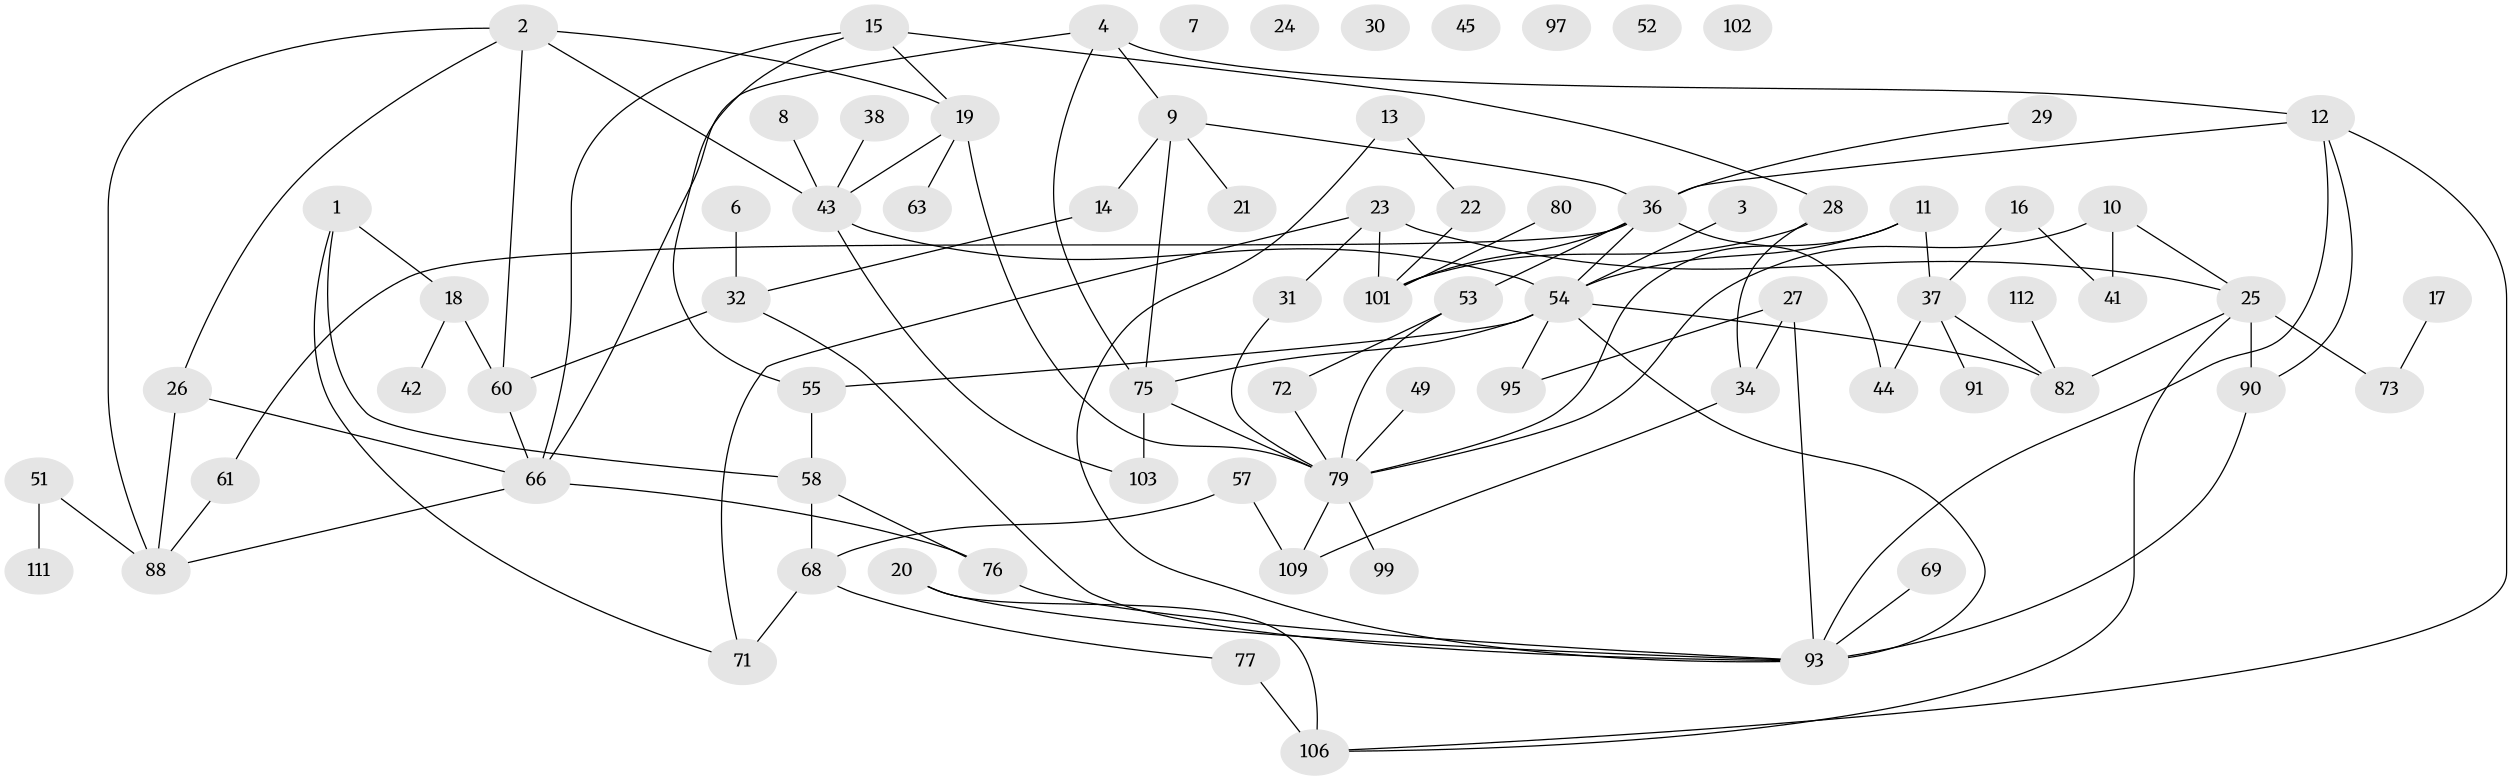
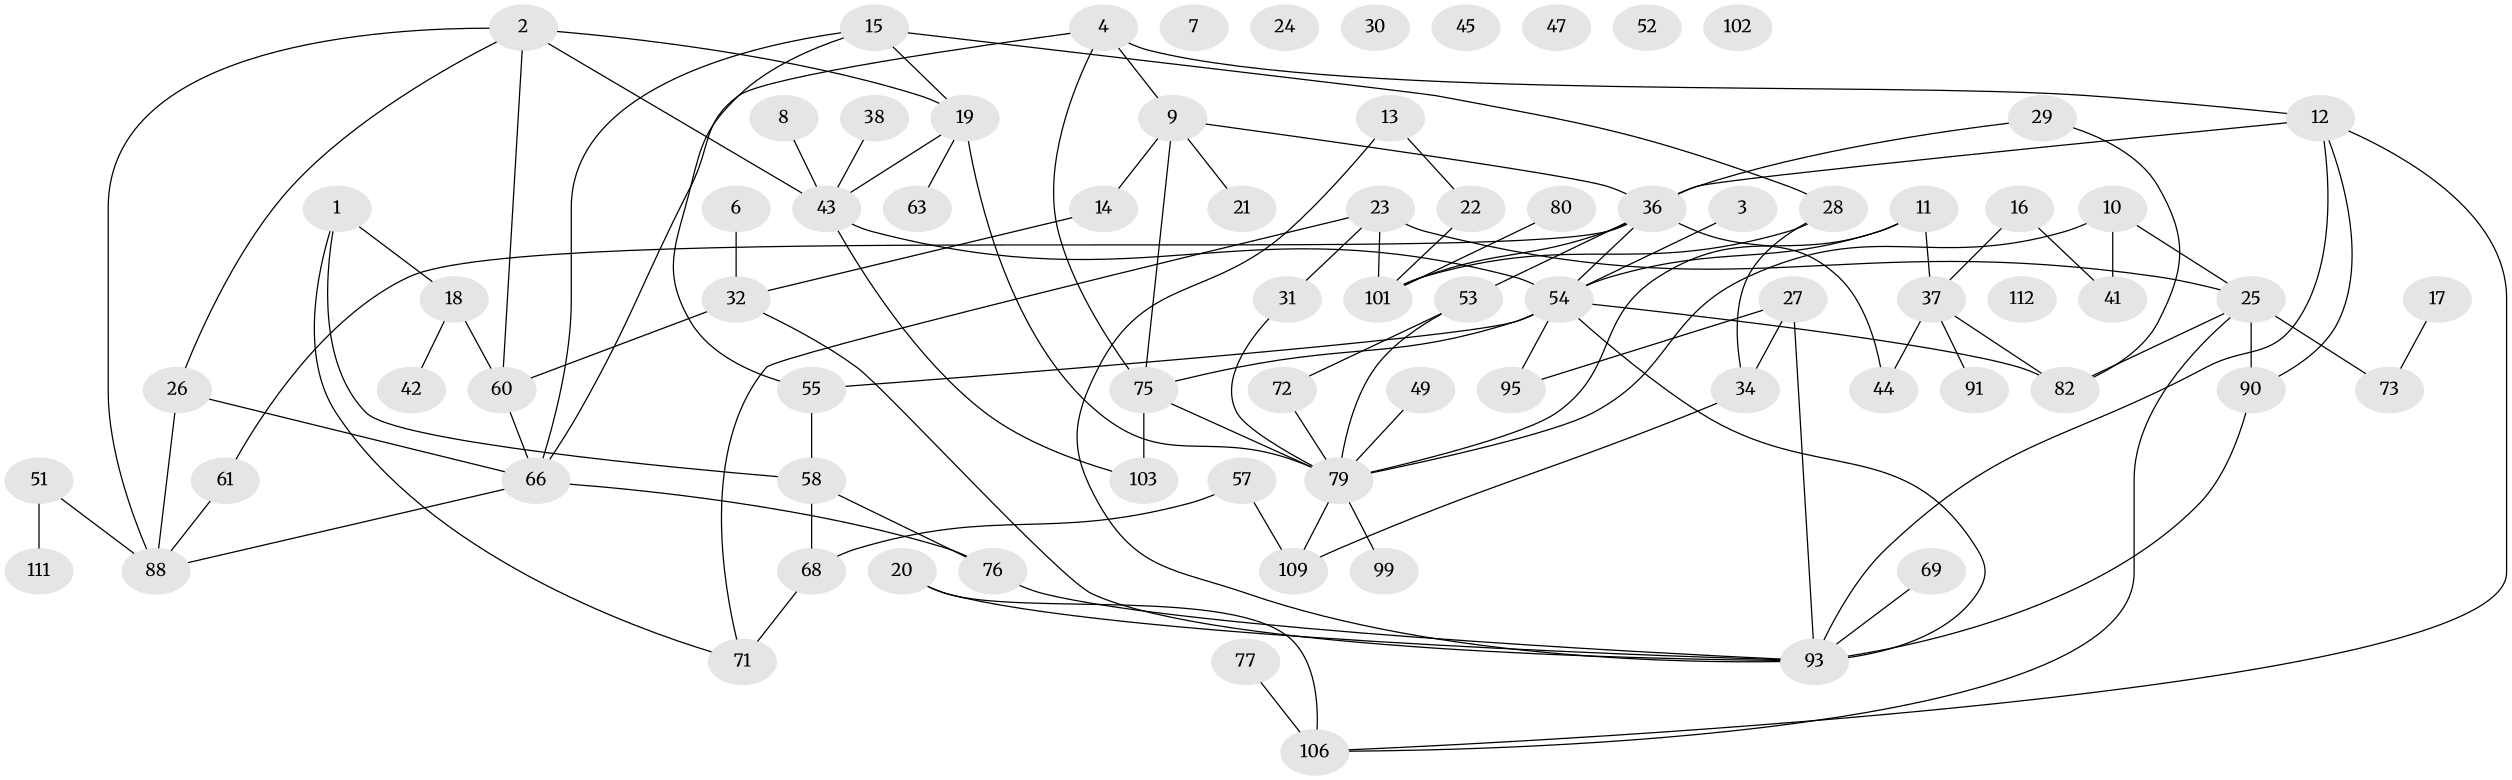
node "97": label "97" -> "47"
edge "112" -- "82": now "29" -- "82"
edge "68" -- "77": removed
